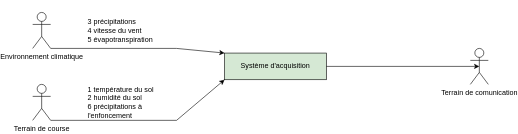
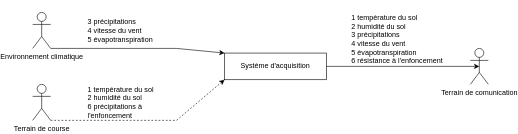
node "1 température du sol 2 humidité du sol 3 précipitations 4 vitesse du vent 5 évapotranspiration 6 résistance à l'enfoncement": added
node "Système d'acquisition": fillcolor #d5e8d4 -> #ffffff
edge "Terrain de course" -> "Système d'acquisition": style solid -> dashed
